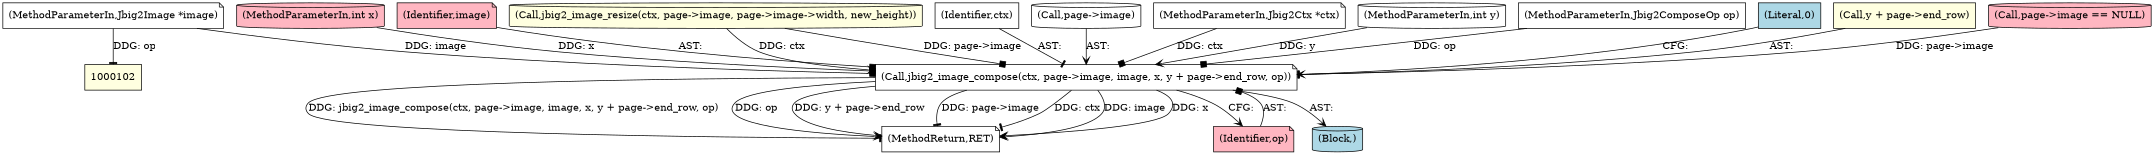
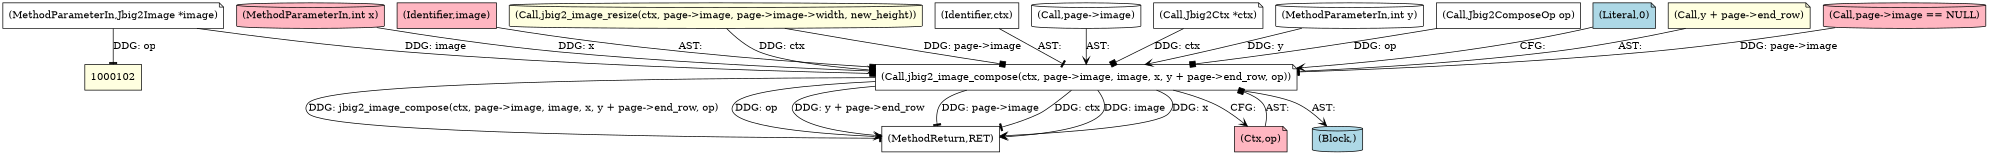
node "(Identifier,image)": shape note -> box
node "(MethodParameterIn,Jbig2Ctx *ctx)": label "(MethodParameterIn,Jbig2Ctx *ctx)" -> "(Call,Jbig2Ctx *ctx)"
node "(MethodParameterIn,Jbig2ComposeOp op)": label "(MethodParameterIn,Jbig2ComposeOp op)" -> "(Call,Jbig2ComposeOp op)"
node "(Literal,0)": shape box -> note
node "(Call,y + page->end_row)": shape box -> note
node "(MethodReturn,RET)": shape note -> box
node "(Identifier,op)": label "(Identifier,op)" -> "(Ctx,op)"
